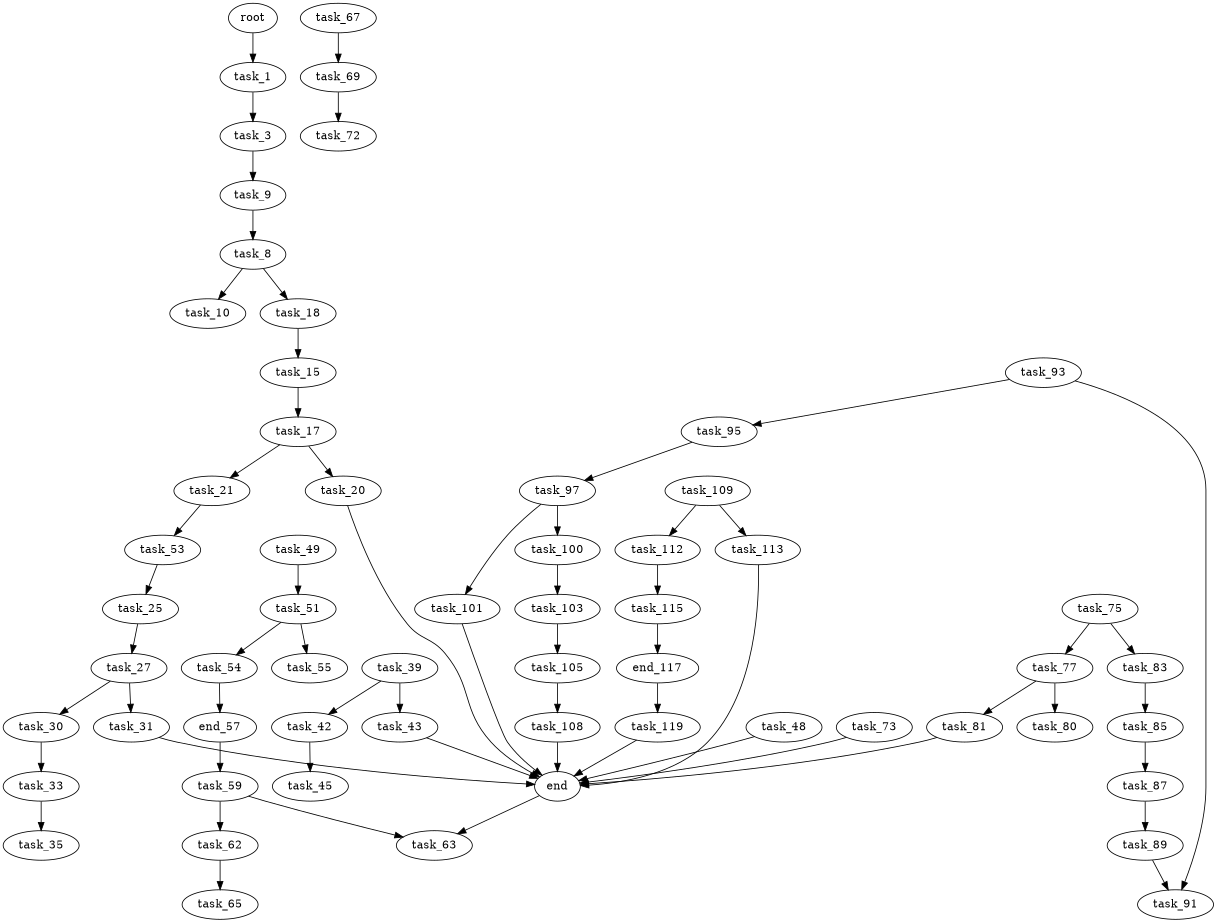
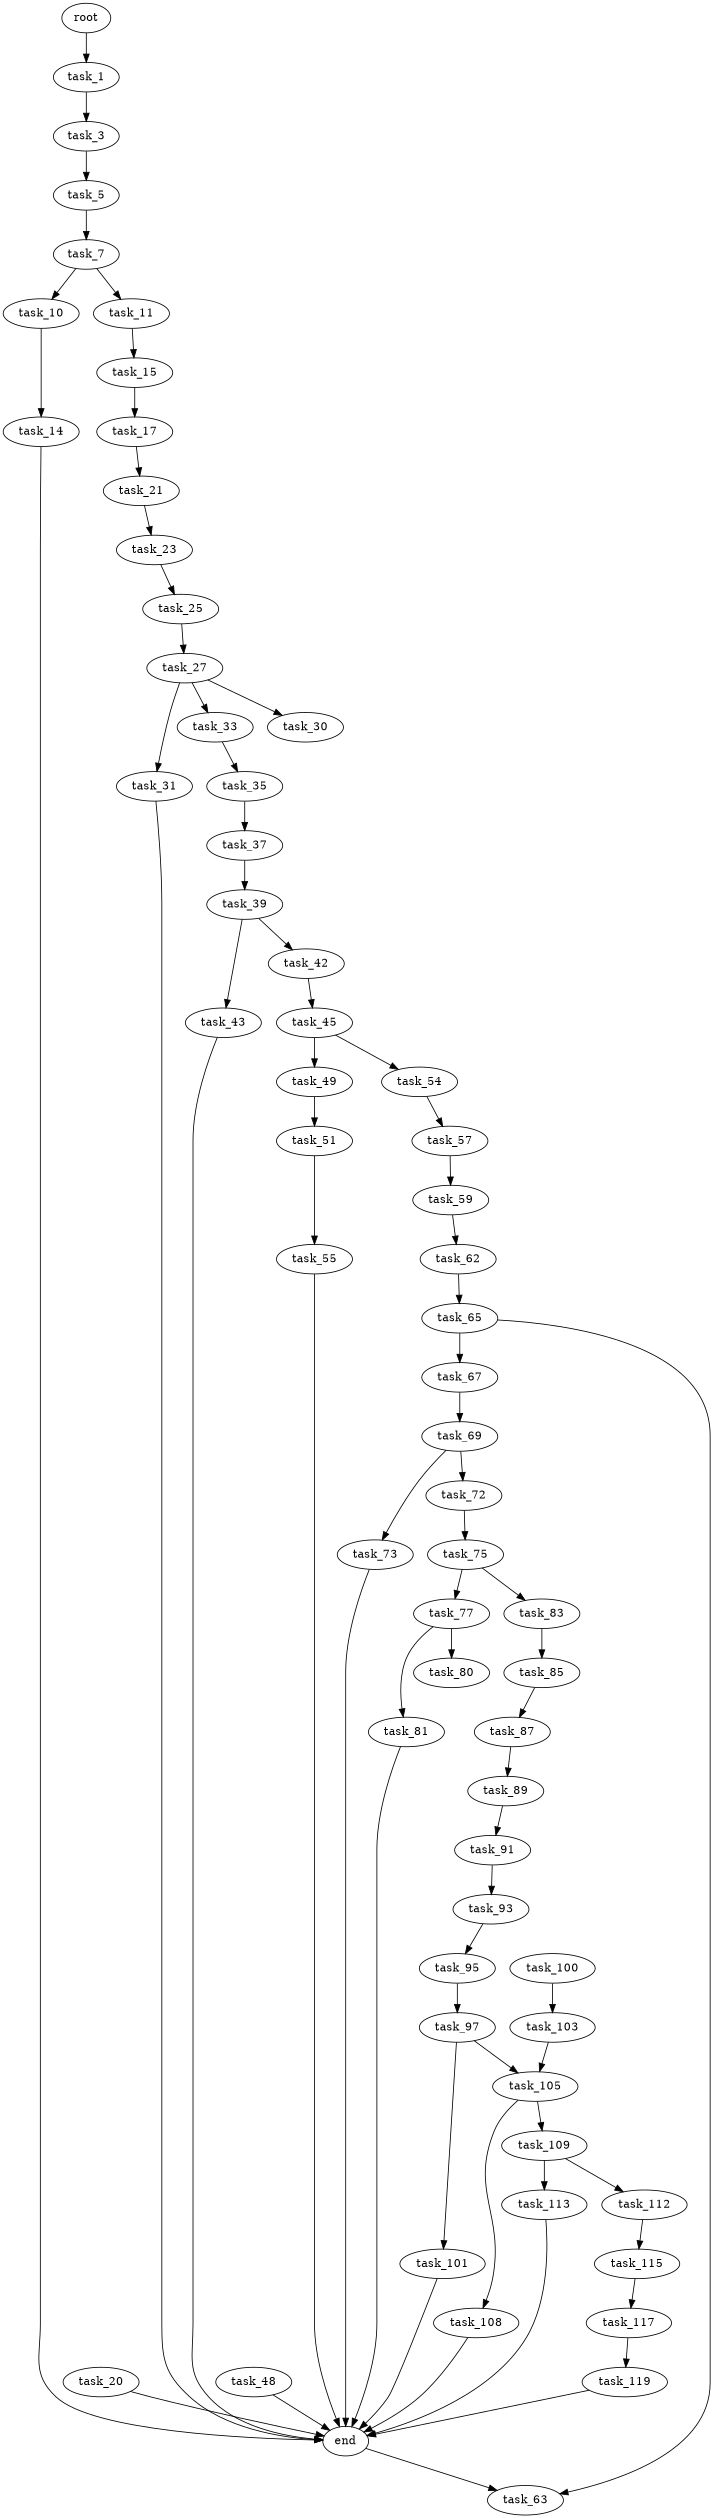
node "task_9": label "task_9" -> "task_5"
node "task_8": label "task_8" -> "task_7"
node "task_18": label "task_18" -> "task_11"
node "task_14": added
edge "task_17" -> "task_20": removed
edge "task_97" -> "task_100": now "task_97" -> "task_105"
node "task_53": label "task_53" -> "task_23"
edge "task_93" -> "task_91": reversed
edge "task_51" -> "task_54": now "task_45" -> "task_54"
node "end_117": label "end_117" -> "task_117"
node "end_57": label "end_57" -> "task_57"
edge "task_30" -> "task_33": now "task_27" -> "task_33"
edge "task_59" -> "task_63": now "task_65" -> "task_63"
node "task_37": added
edge "task_45" -> "task_49": added
edge "task_65" -> "task_67": added
edge "task_69" -> "task_73": added
edge "task_72" -> "task_75": added
edge "task_55" -> "end": added
edge "task_105" -> "task_109": added
